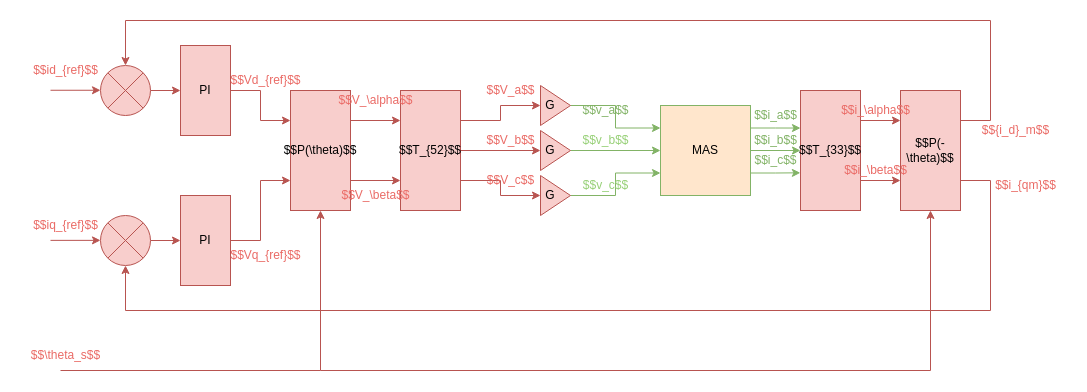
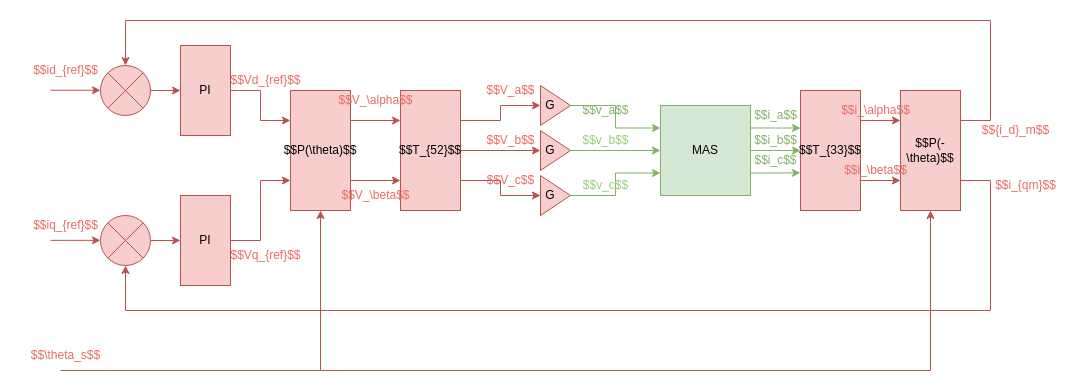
node "MAS": fillcolor #ffe6cc -> #d5e8d4
